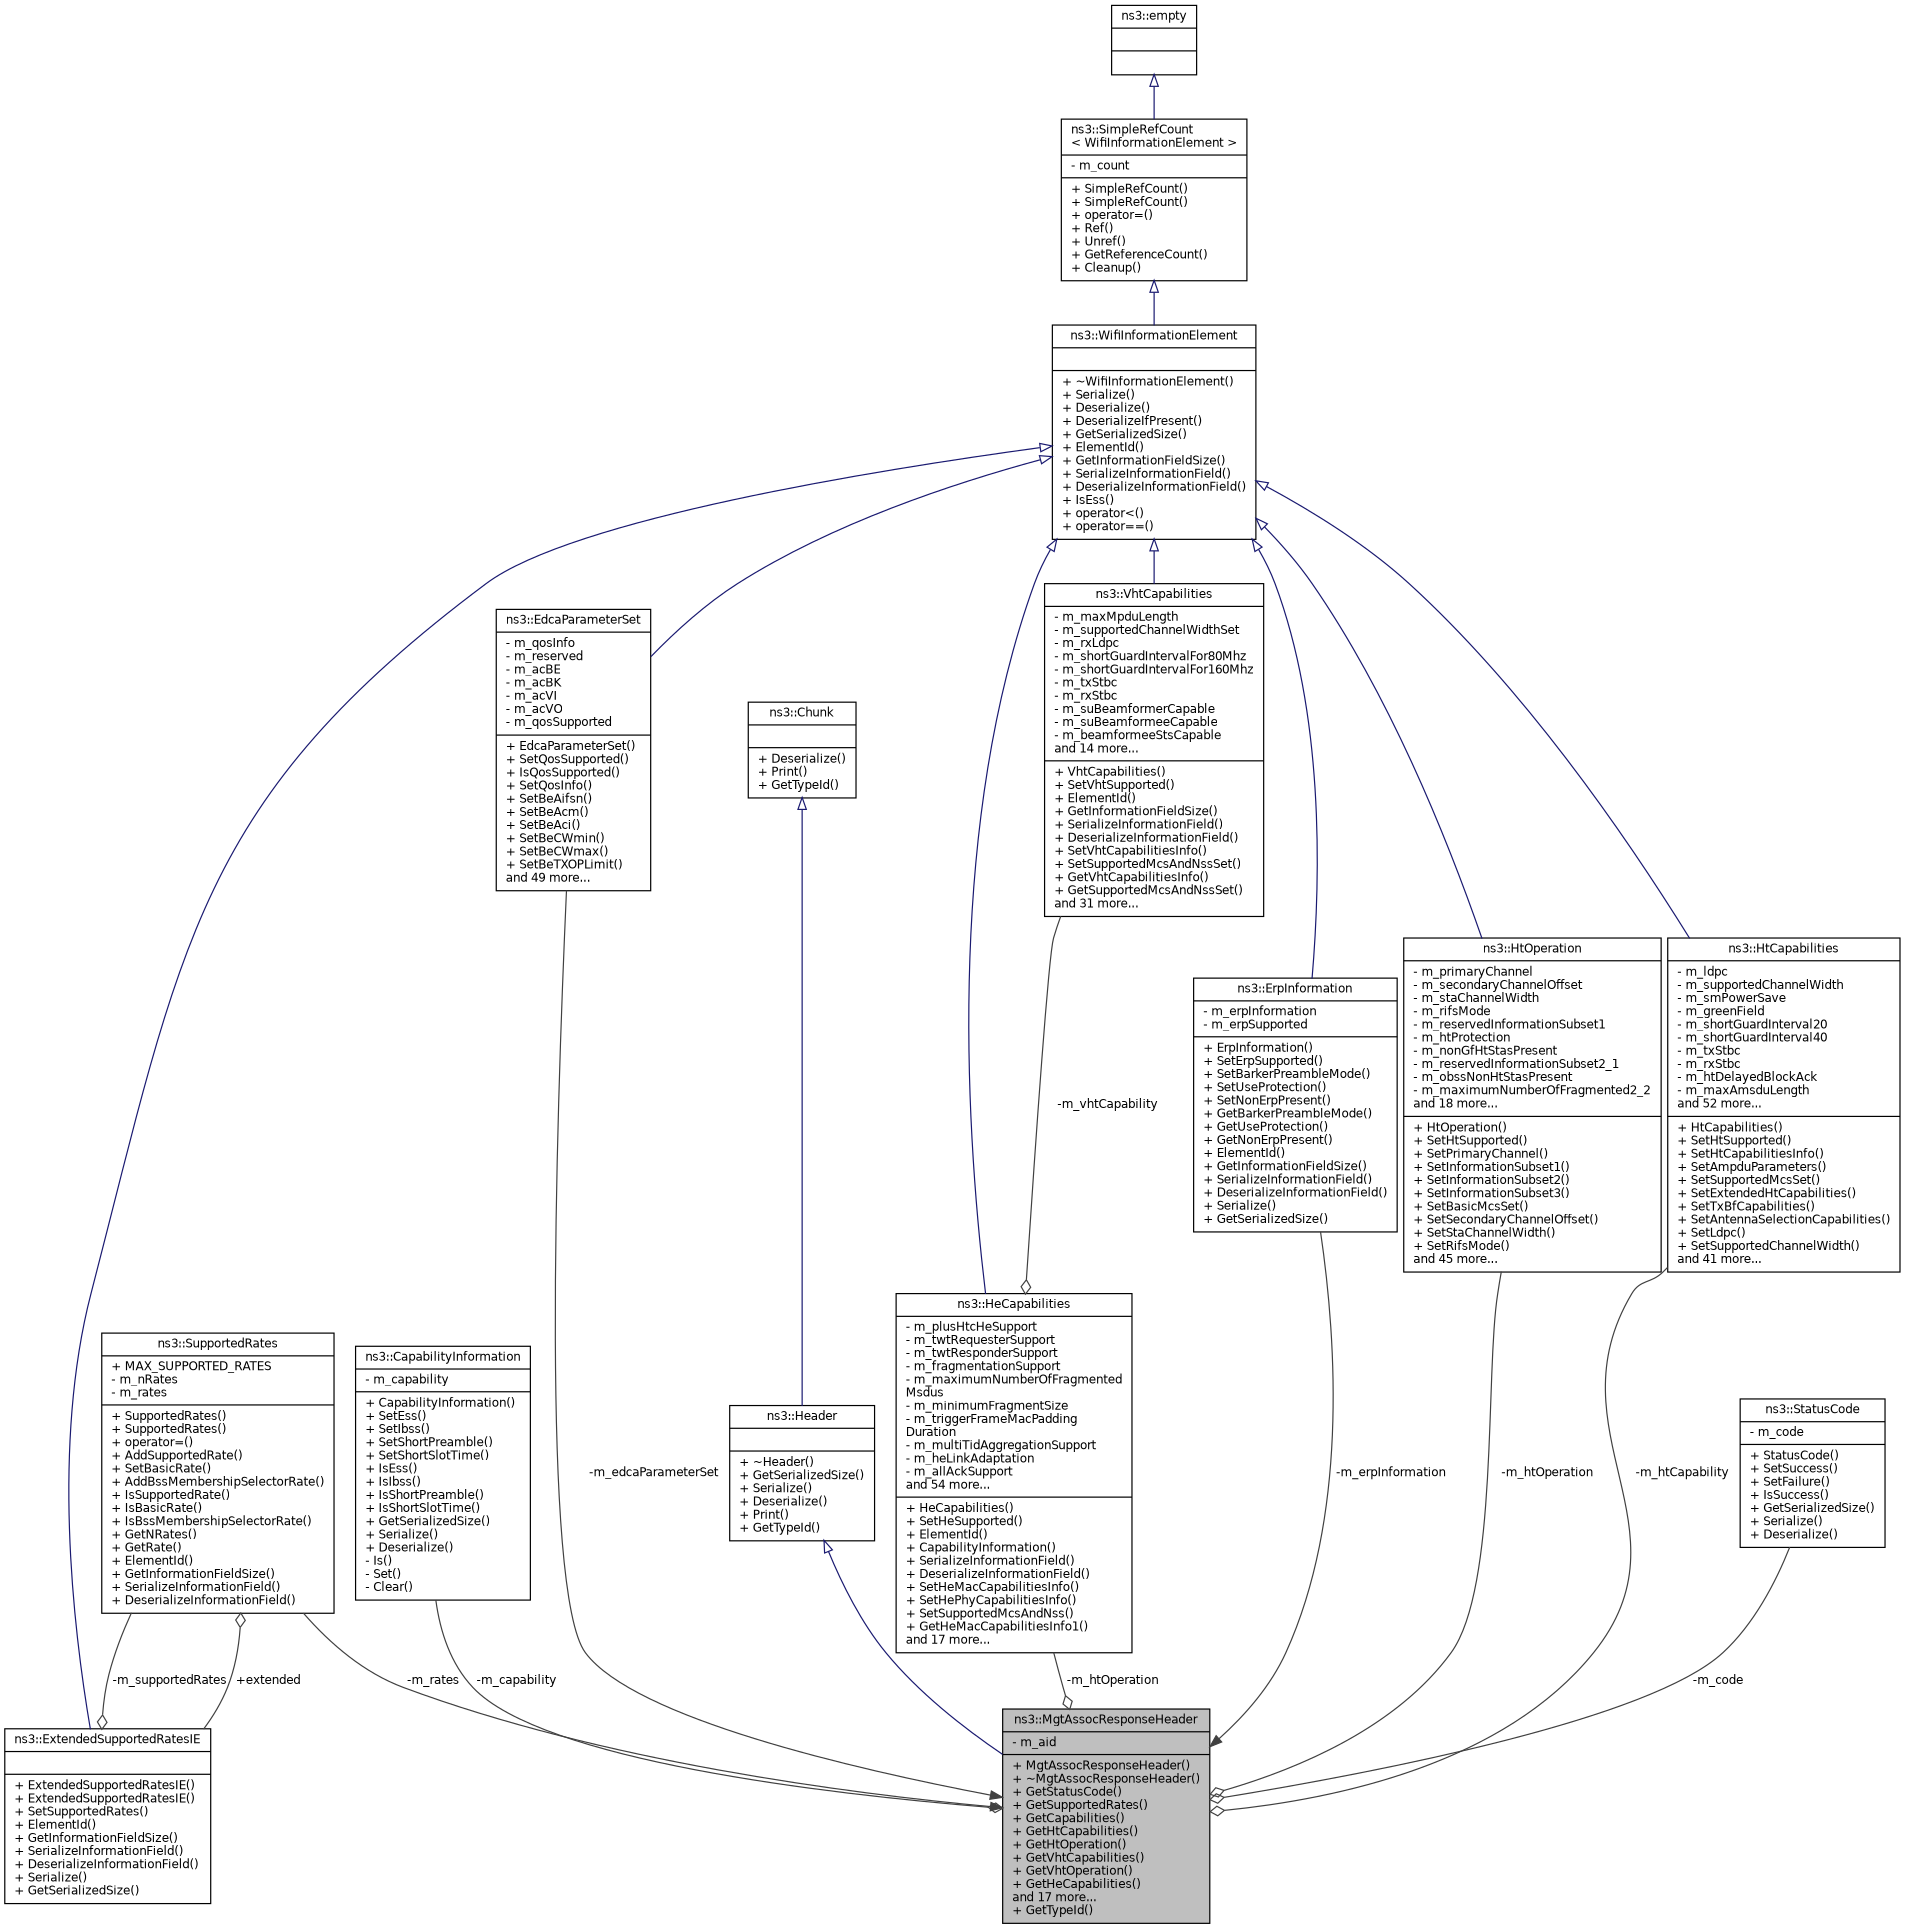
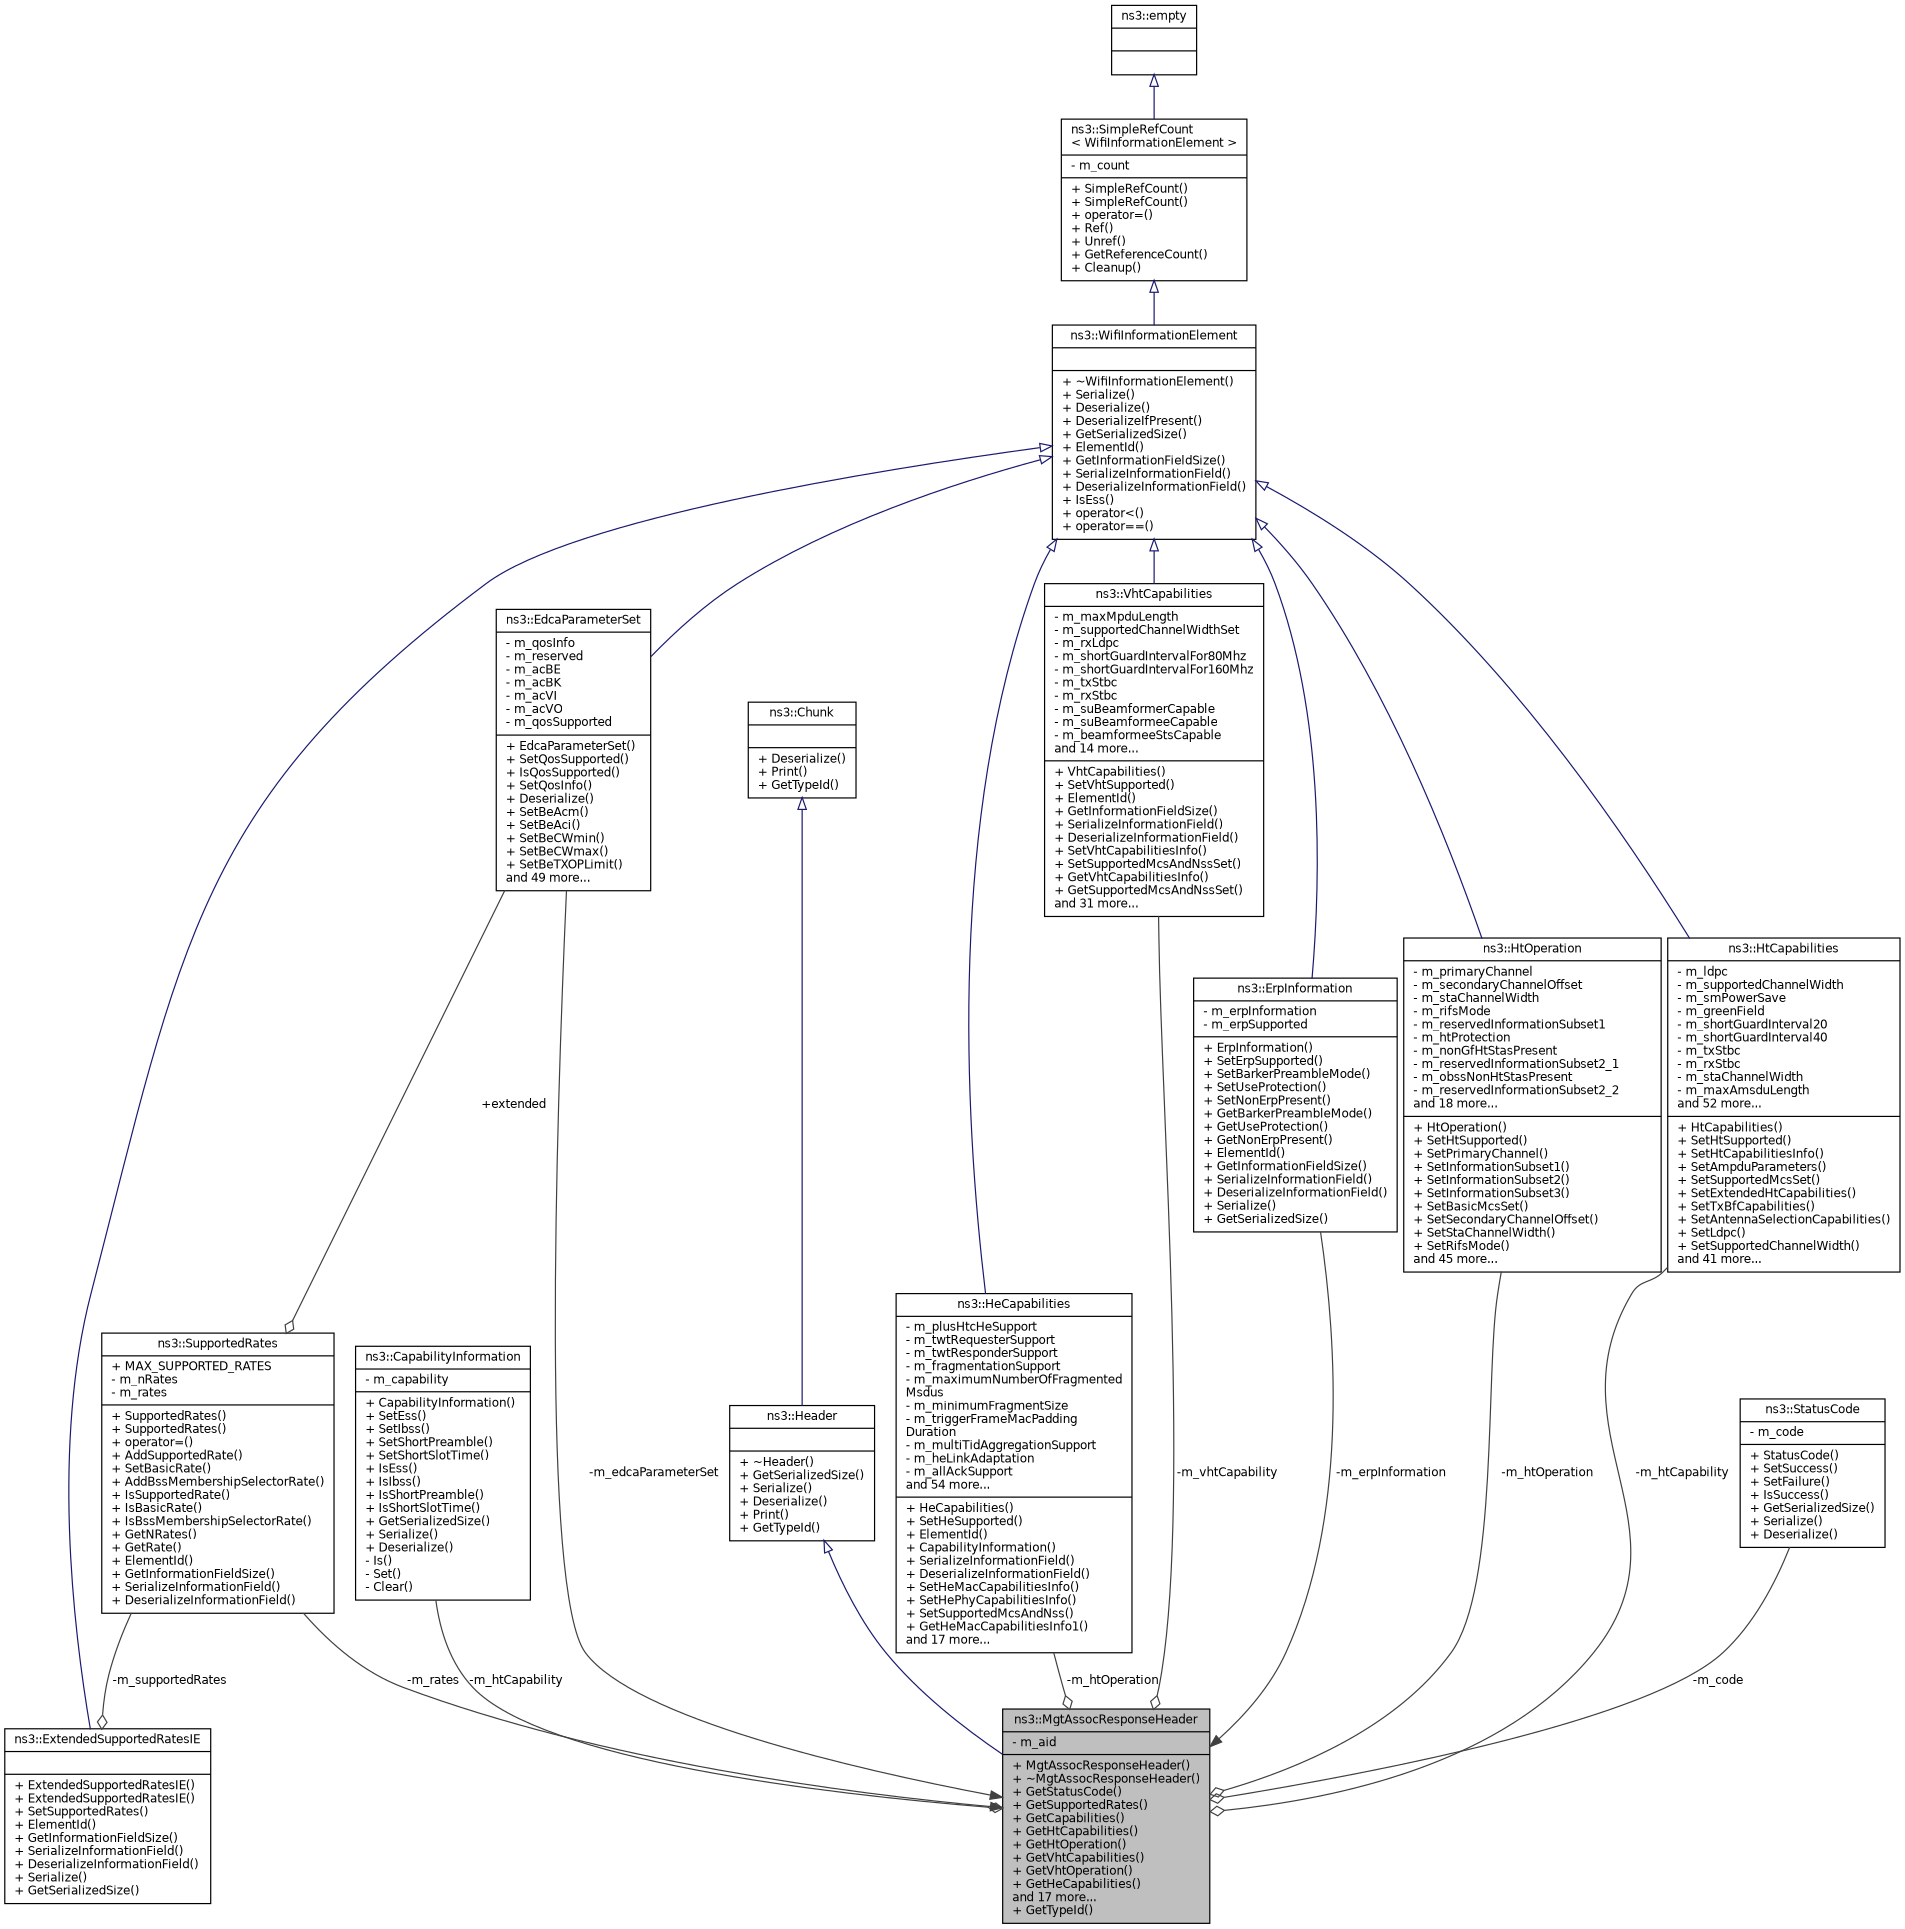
node "ns3::EdcaParameterSet": text "+ SetBeAifsn()" -> "+ Deserialize()"
node "ns3::HtCapabilities": text "- m_htDelayedBlockAck" -> "- m_staChannelWidth"
node "ns3::HtOperation": text "- m_maximumNumberOfFragmented2_2" -> "- m_reservedInformationSubset2_2"
edge "ns3::VhtCapabilities" -> "ns3::HeCapabilities": now "ns3::VhtCapabilities" -> "ns3::MgtAssocResponseHeader"
edge "ns3::ExtendedSupportedRatesIE" -> "ns3::SupportedRates": now "ns3::EdcaParameterSet" -> "ns3::SupportedRates"
edge "ns3::CapabilityInformation" -> "ns3::MgtAssocResponseHeader": label " -m_capability" -> " -m_htCapability"
